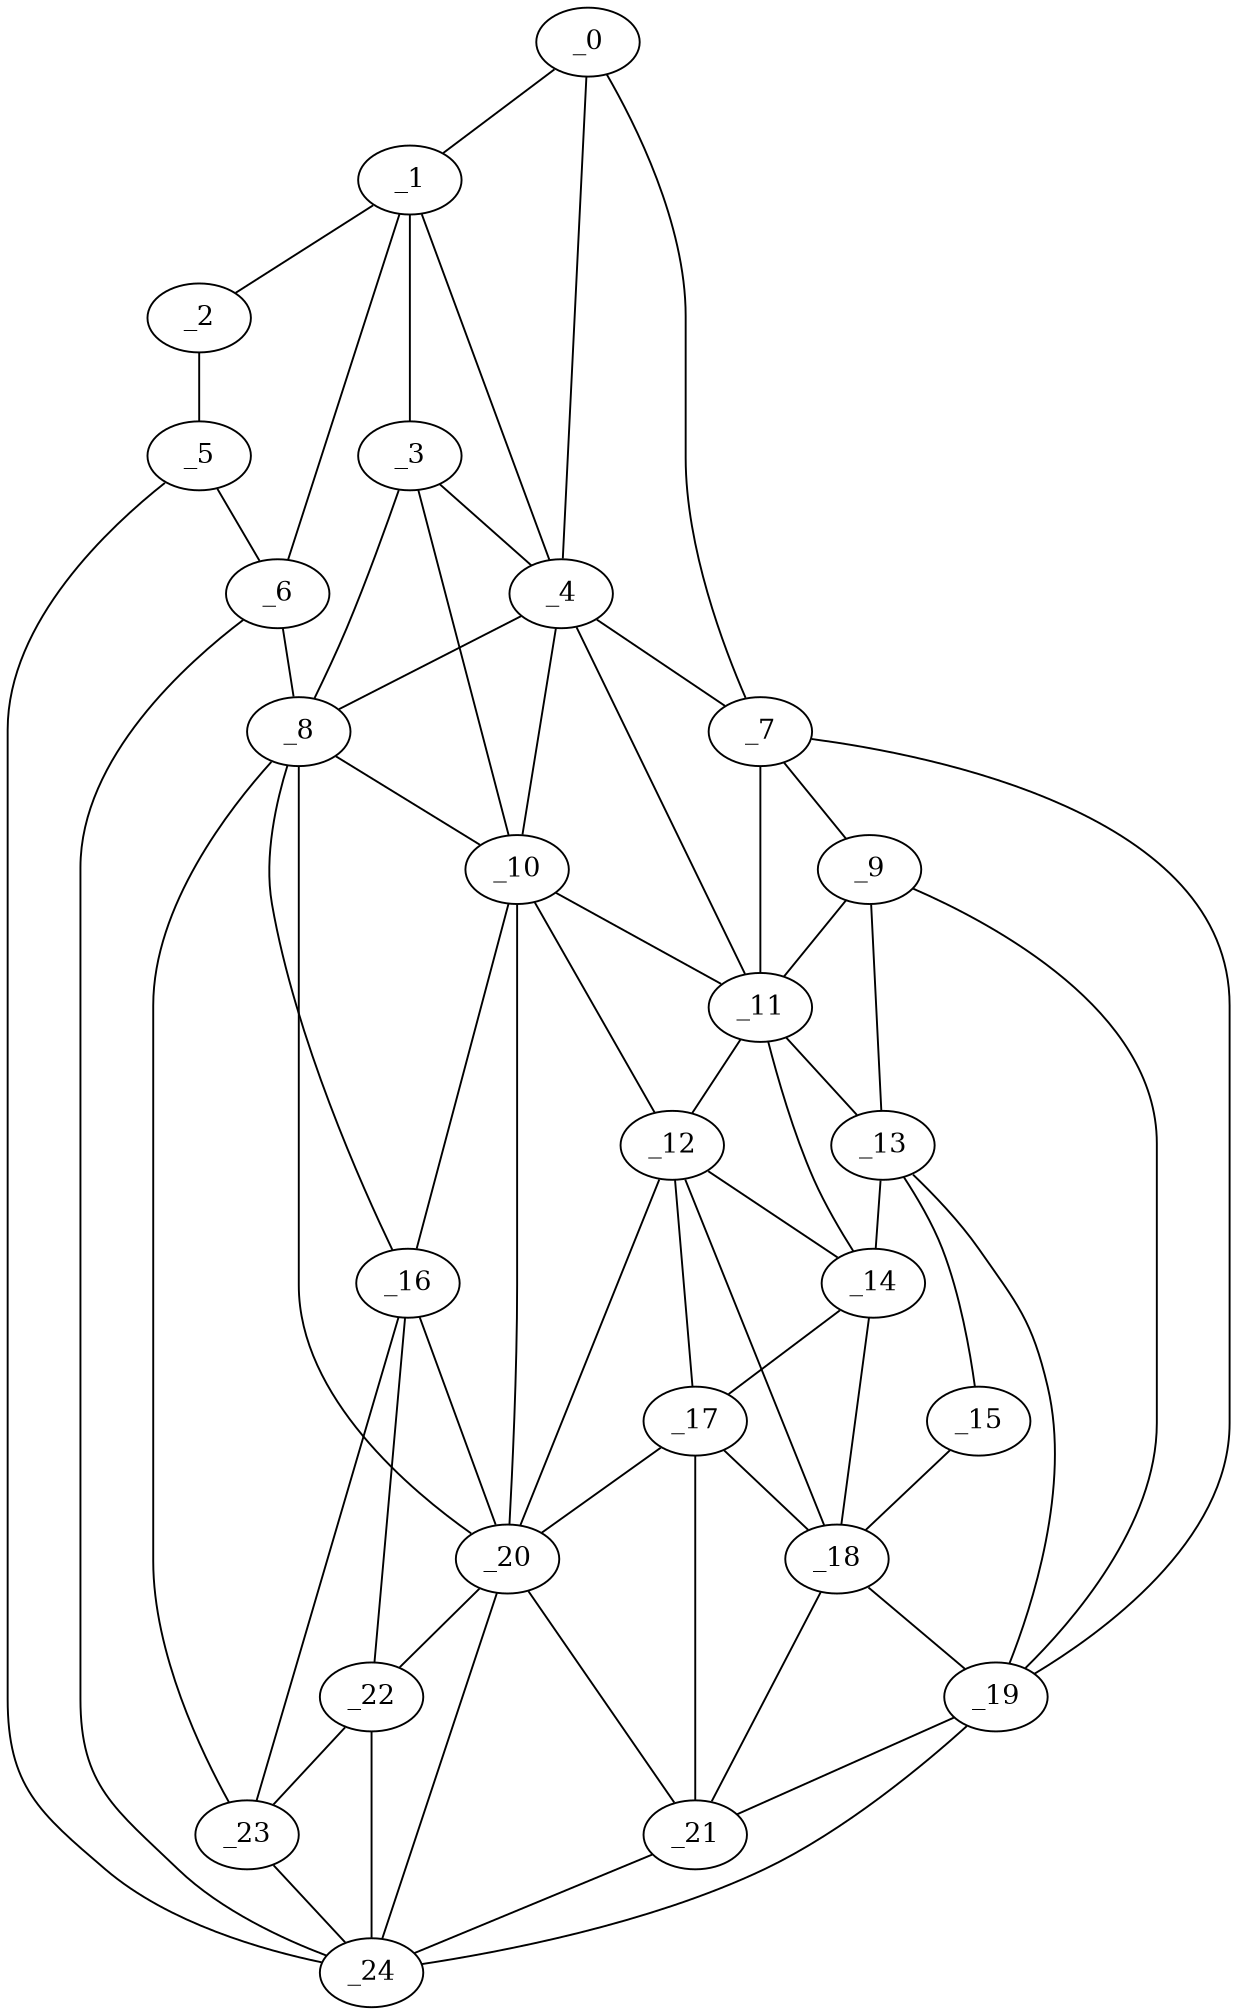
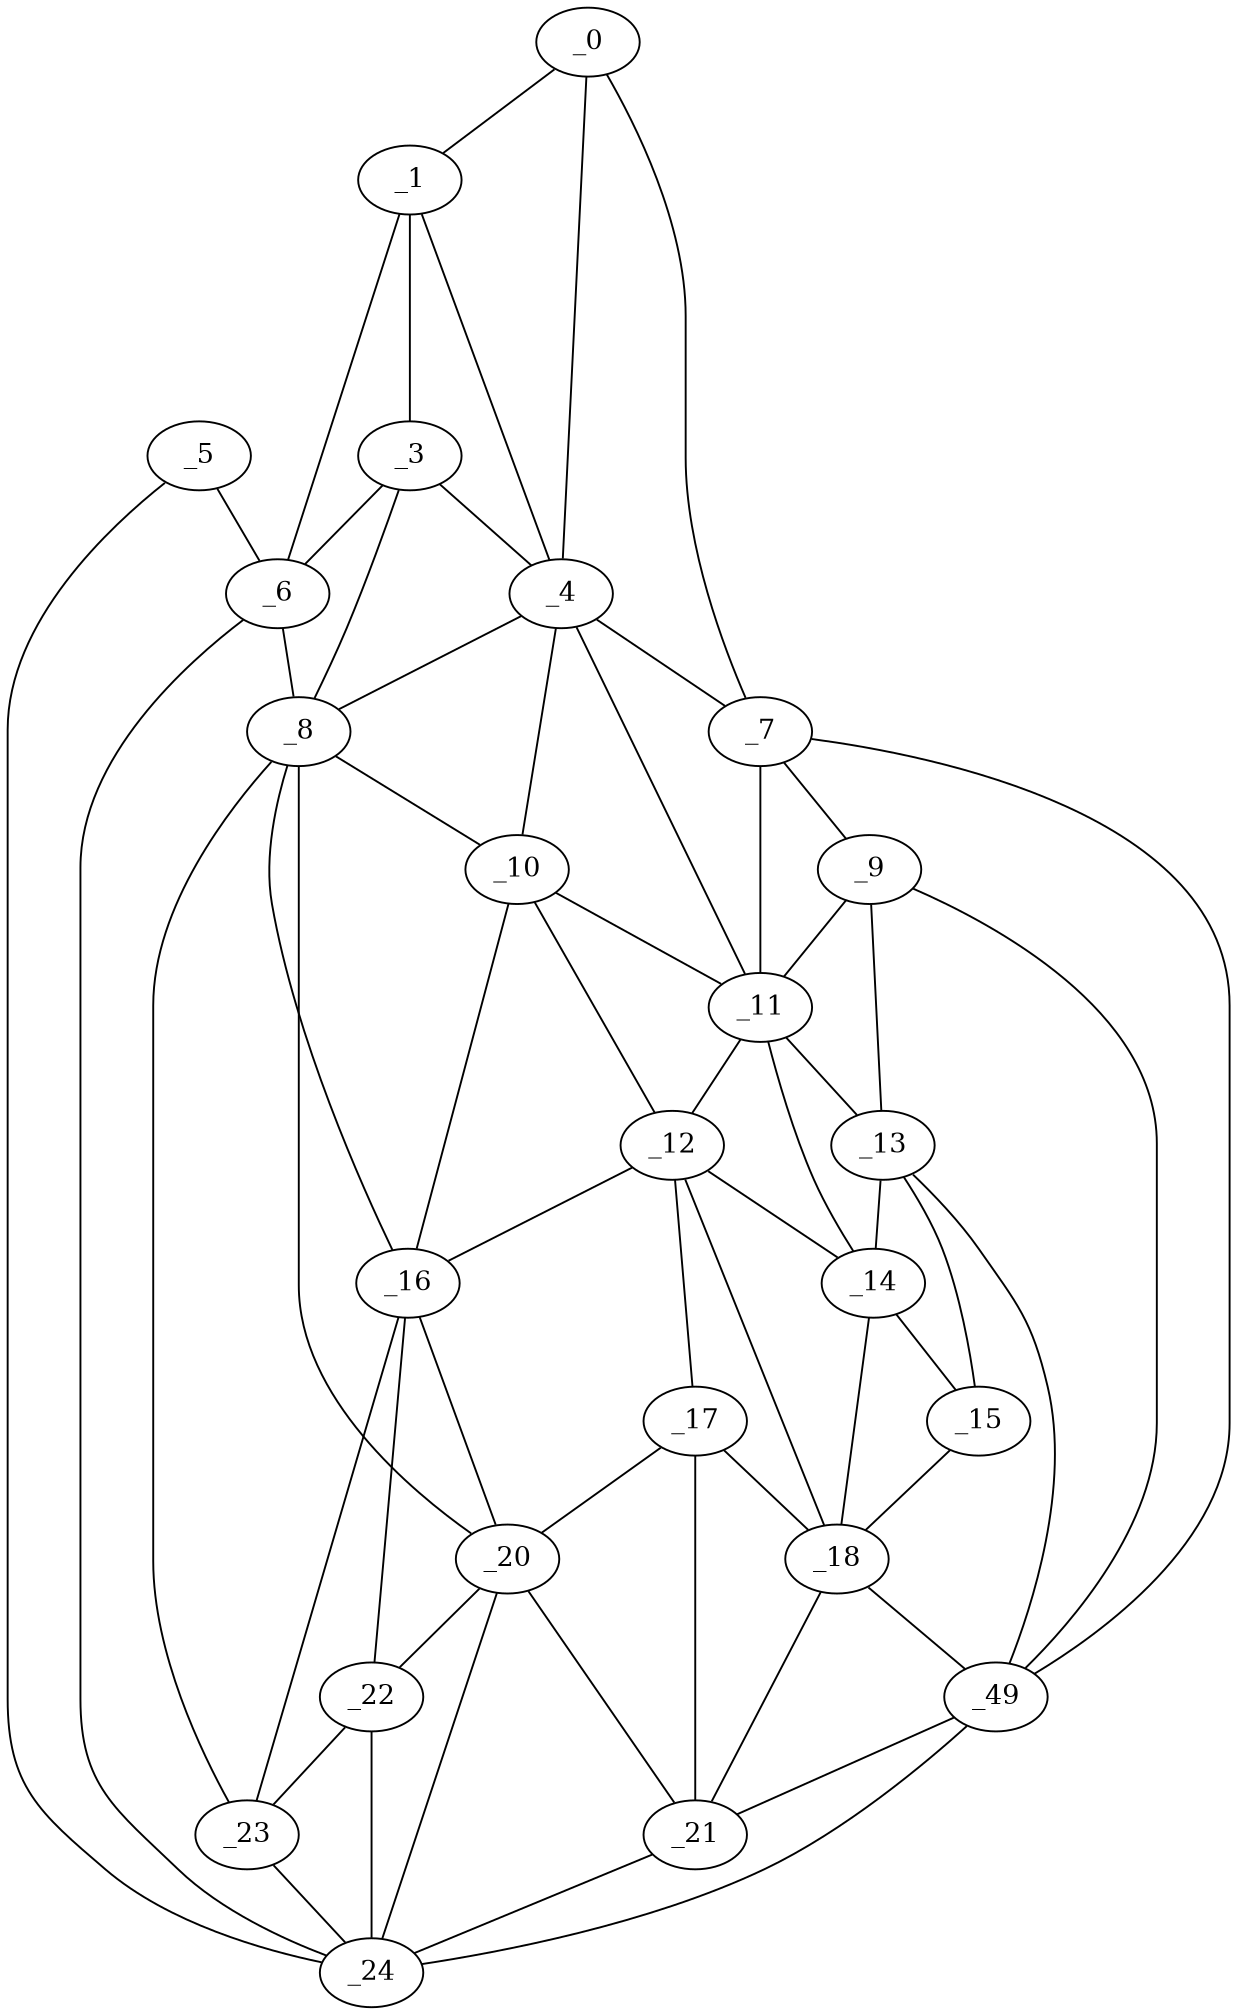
node "_2": removed
edge "_3" -- "_10": now "_3" -- "_6"
edge "_10" -- "_20": removed
edge "_12" -- "_20": now "_12" -- "_16"
edge "_14" -- "_17": now "_14" -- "_15"
node "_19": label "_19" -> "_49"
